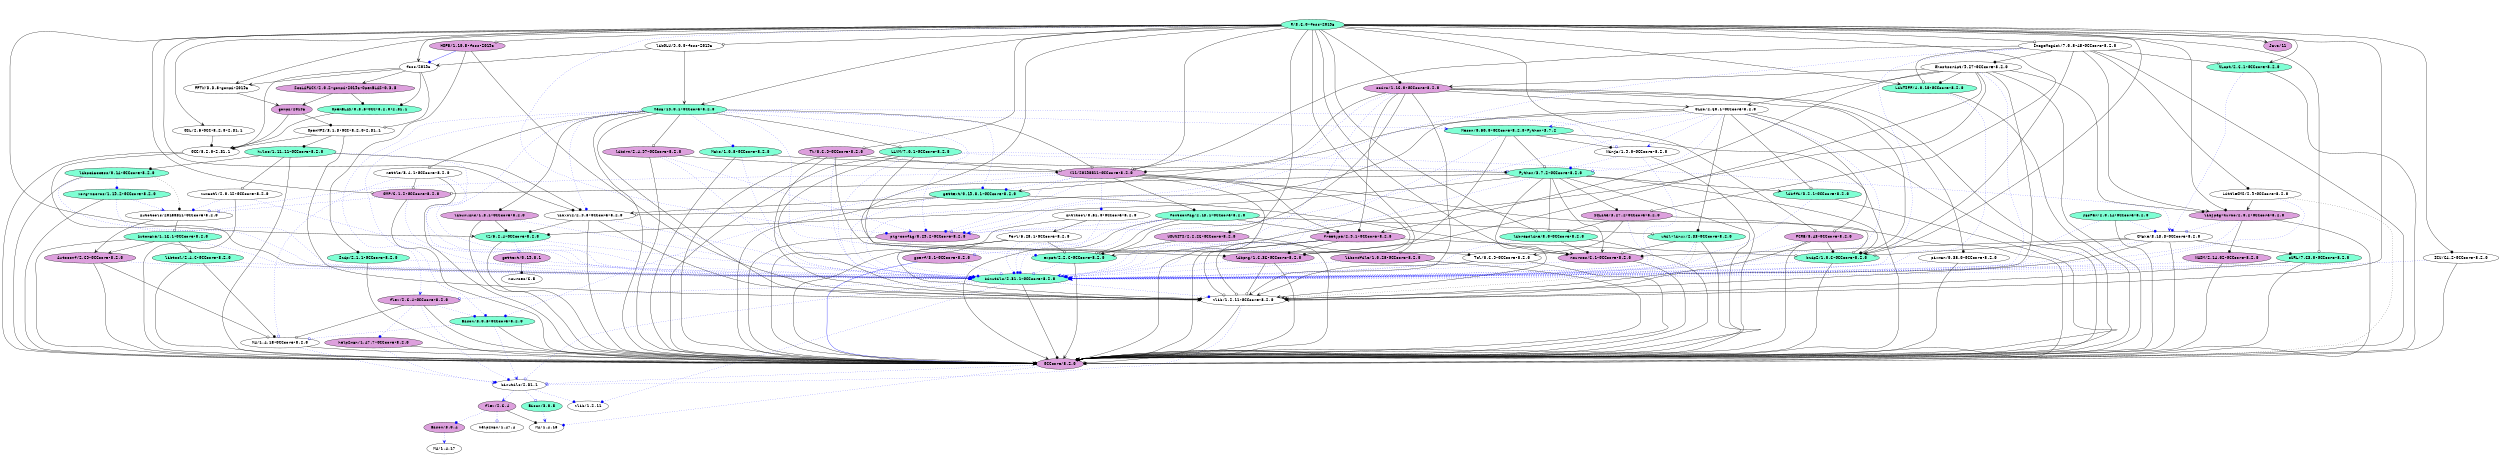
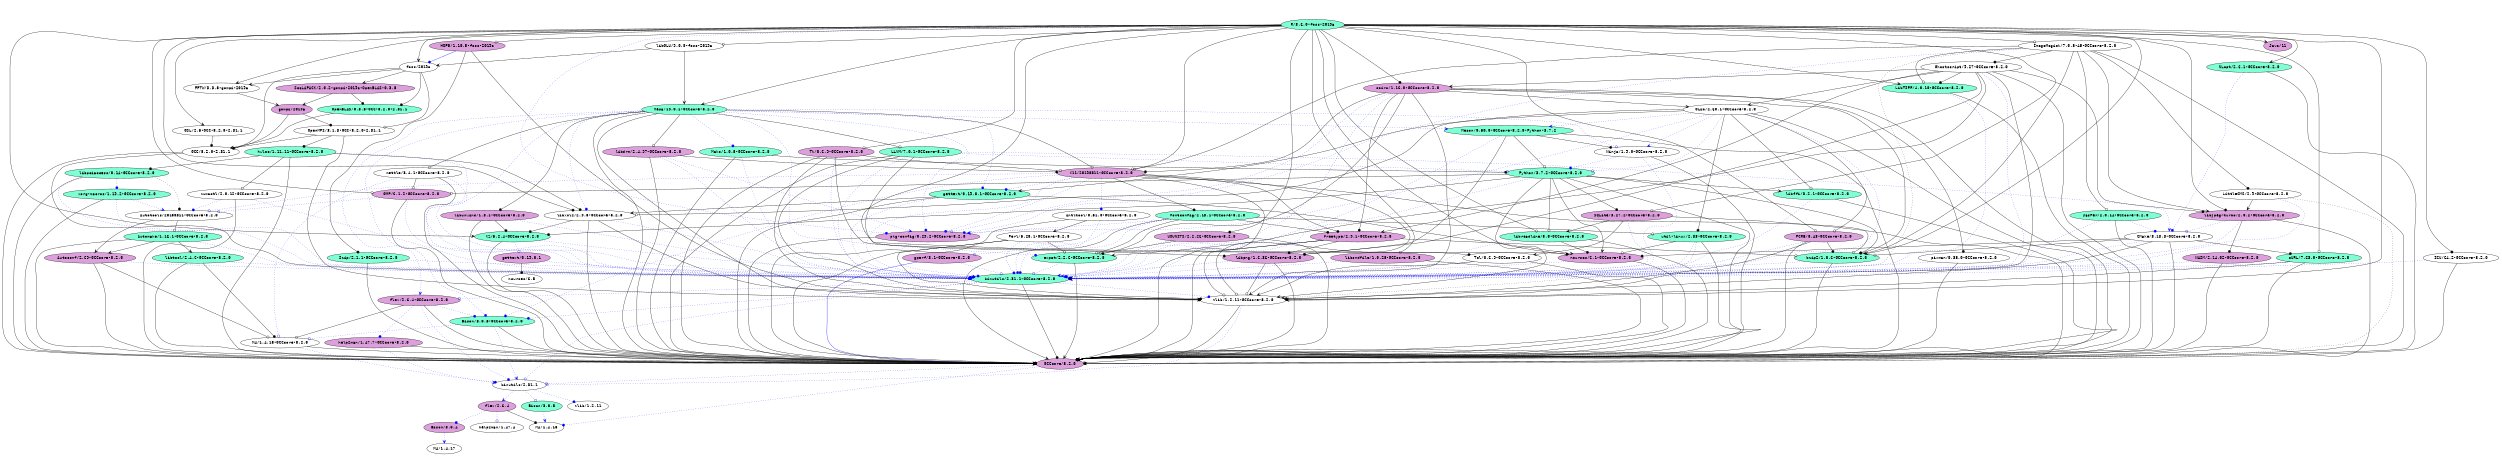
edge "ImageMagick/7.0.8-45-GCCcore-8.2.0" -> "NLopt/2.6.1-GCCcore-8.2.0": now "ImageMagick/7.0.8-45-GCCcore-8.2.0" -> "JasPer/2.0.14-GCCcore-8.2.0"
edge "ImageMagick/7.0.8-45-GCCcore-8.2.0" -> "binutils/2.31.1-GCCcore-8.2.0": color blue -> black
edge "binutils/2.31.1-GCCcore-8.2.0" -> "zlib/1.2.11": now "binutils/2.31.1-GCCcore-8.2.0" -> "Bison/3.0.5-GCCcore-8.2.0"
